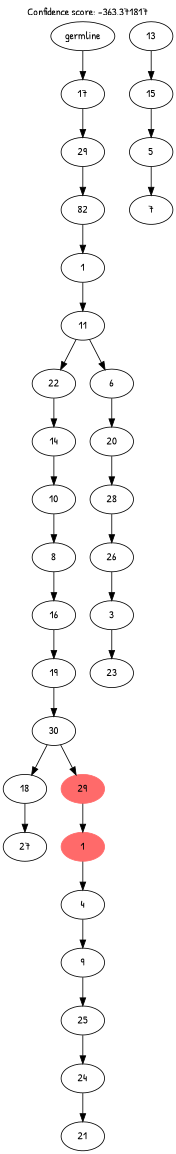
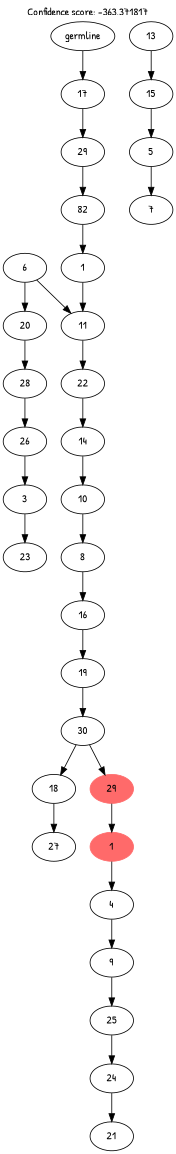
edge "11" -> "6": reversed
